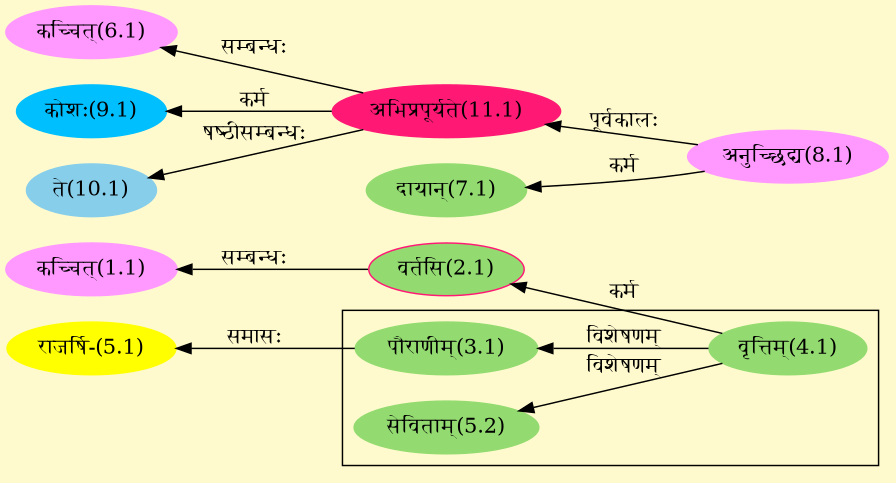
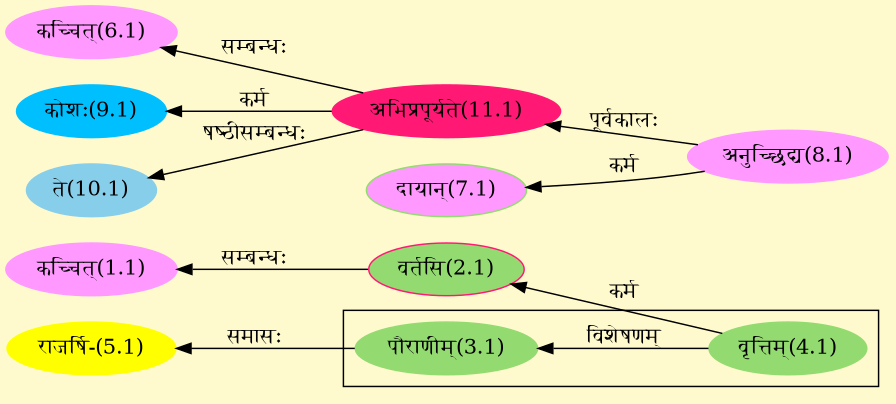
node "दायान्(7.1)": fillcolor #93db70 -> #ff99ff
node "सेविताम्(5.2)": removed
